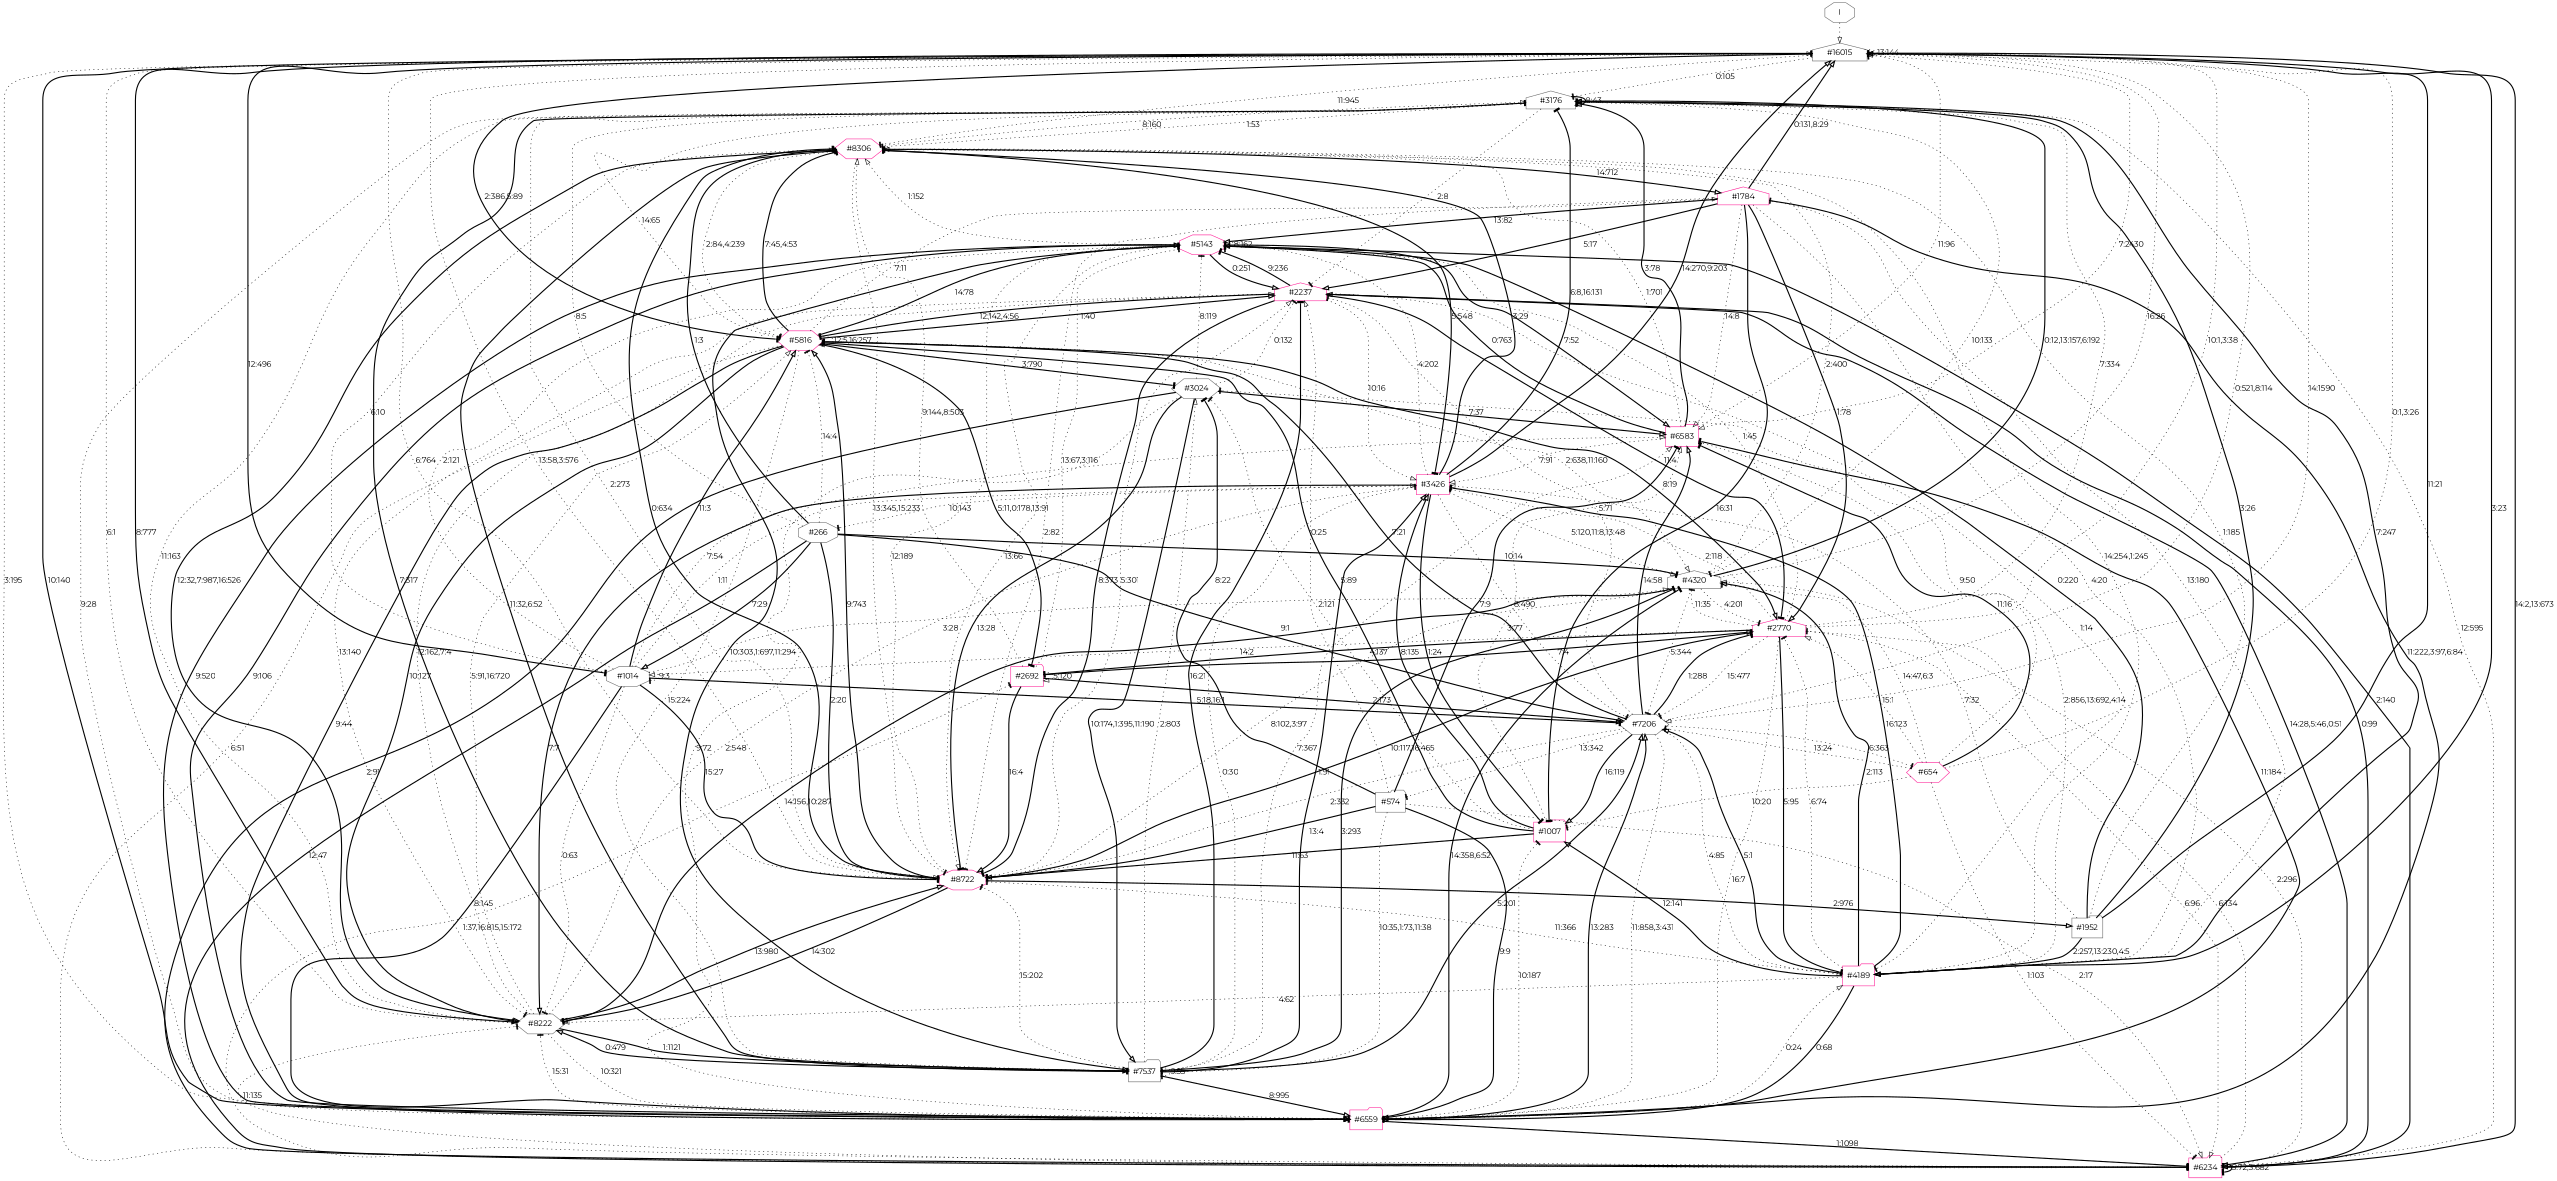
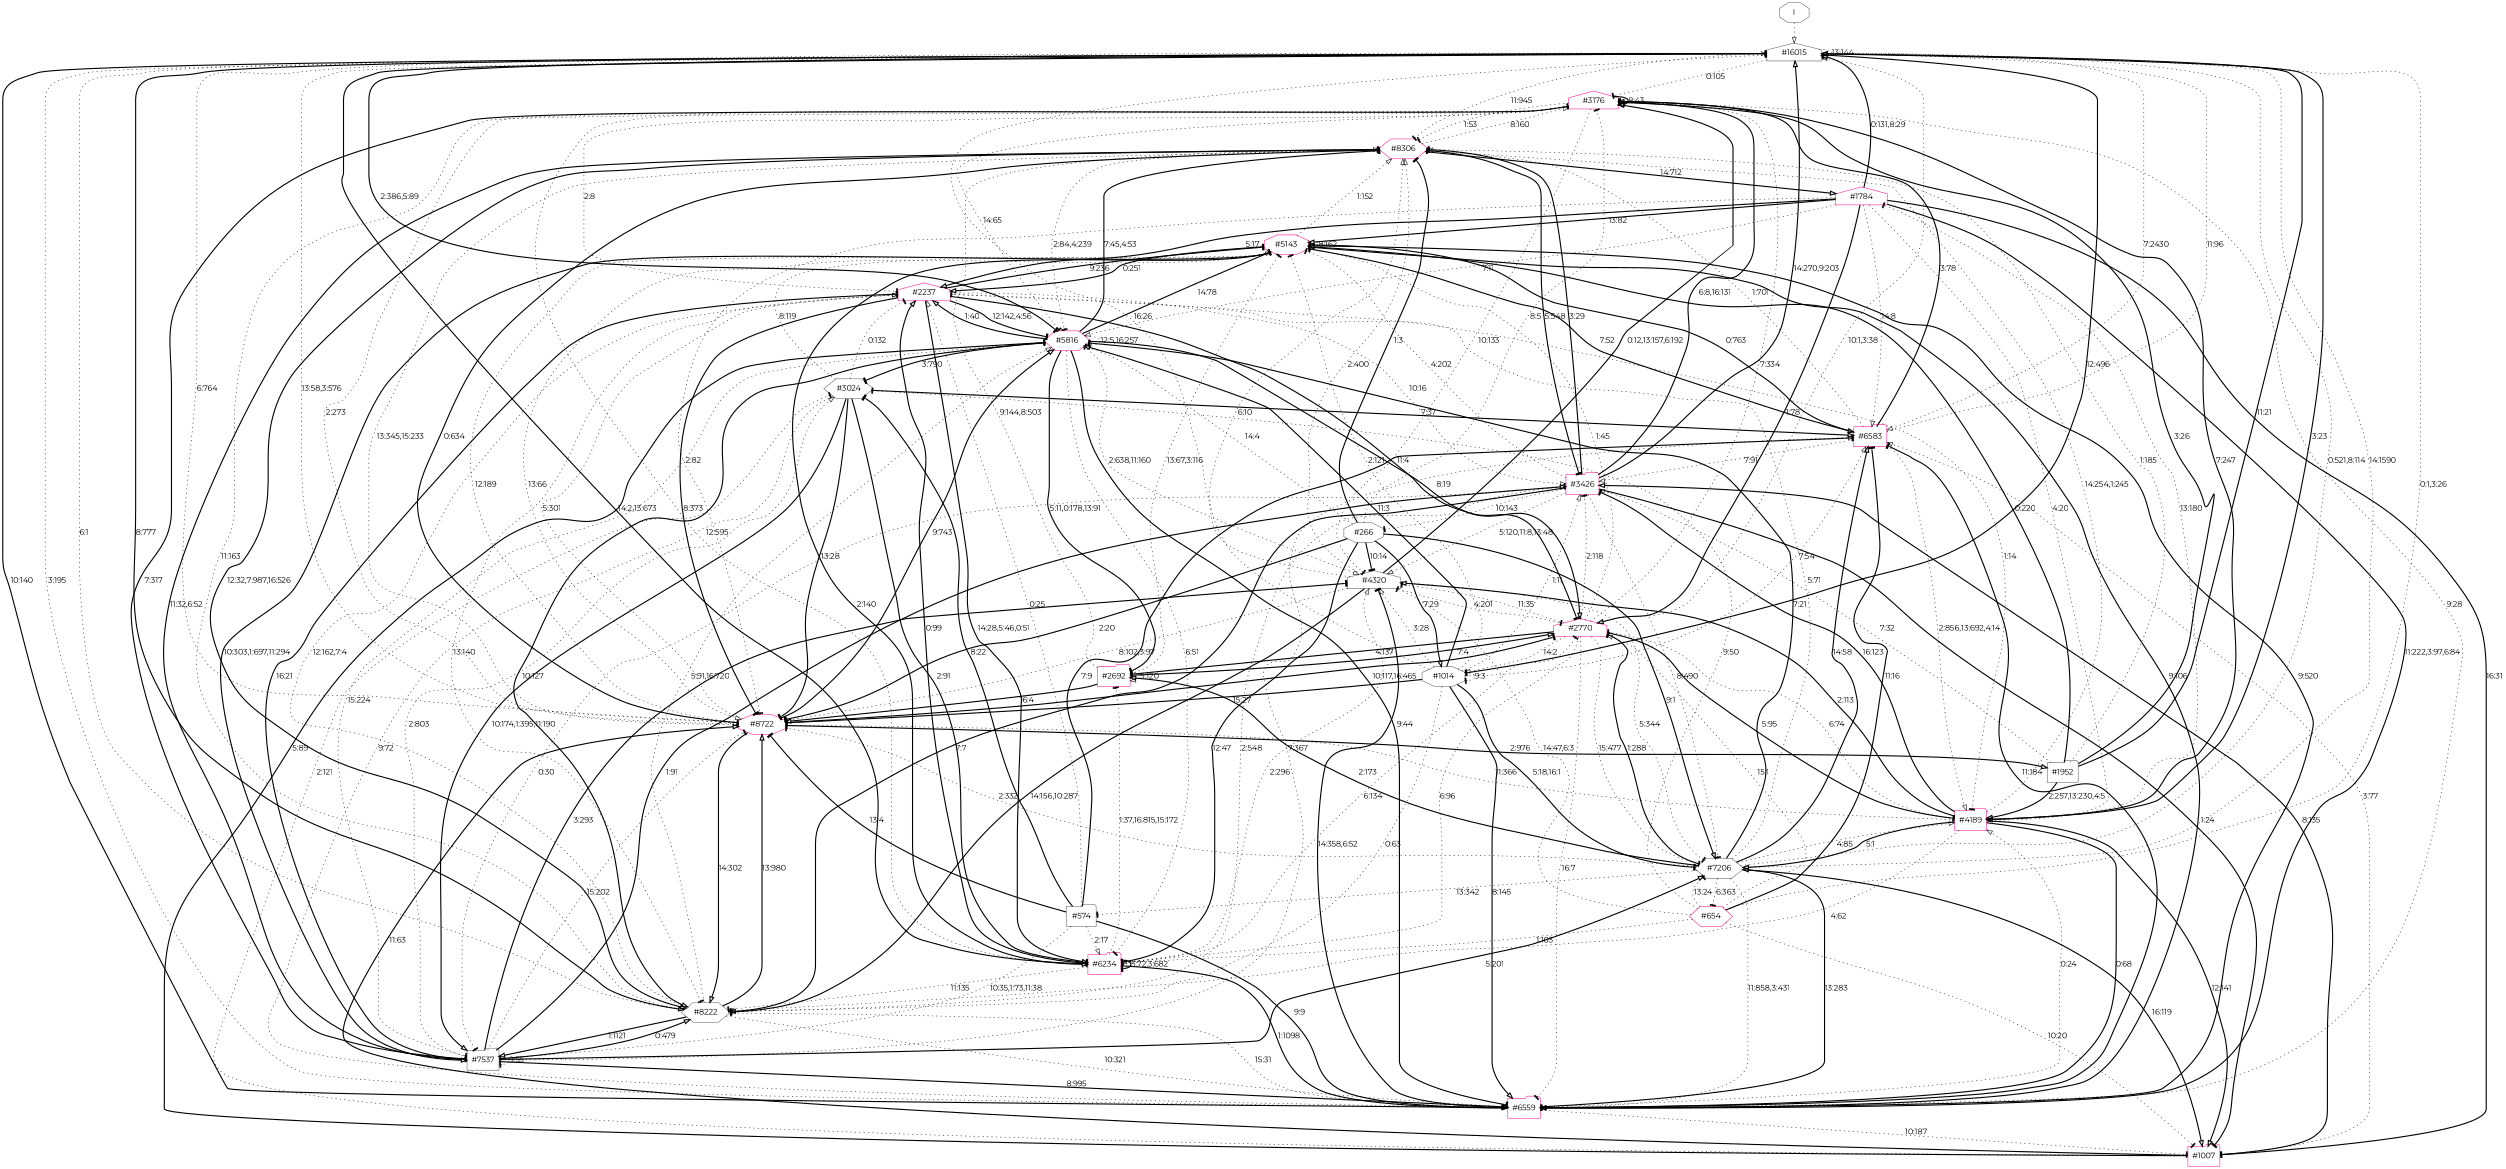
node "#3176": color gray40 -> deeppink
edge "#5816" -> "#1784": reversed
edge "#2692" -> "#7206": reversed
